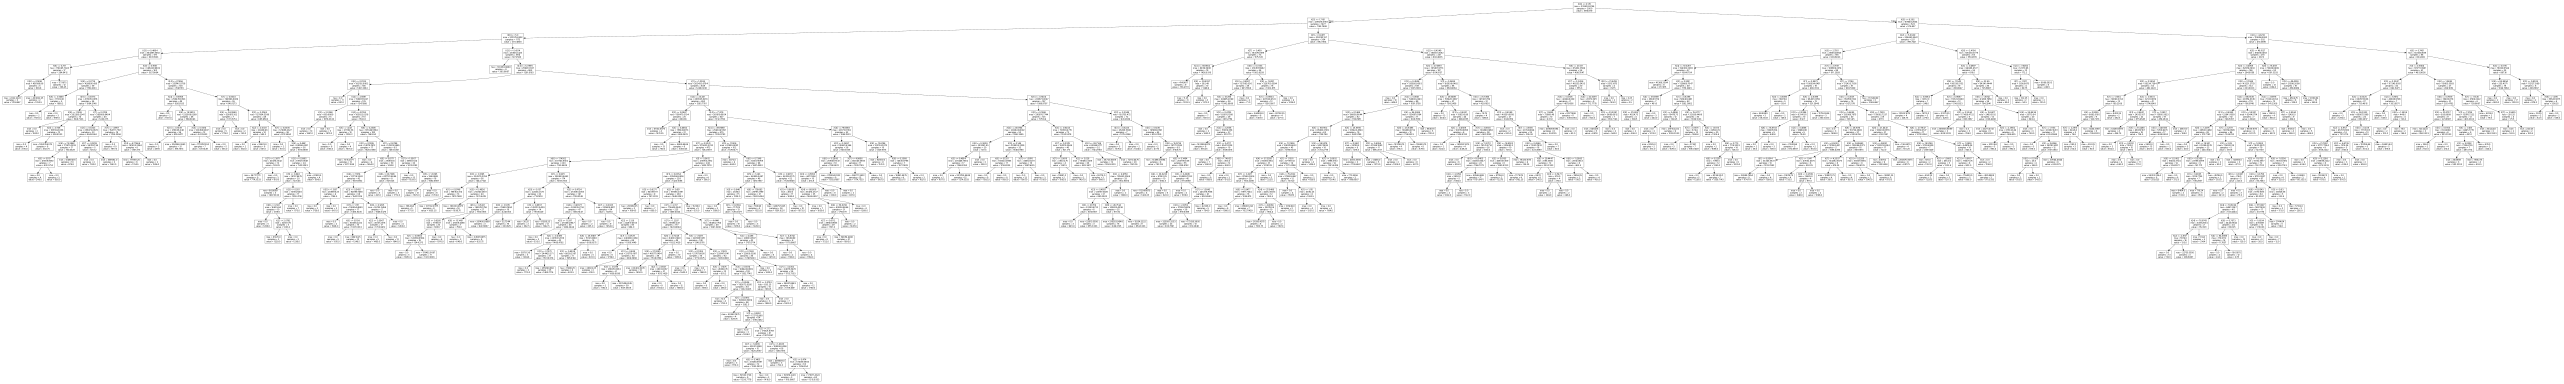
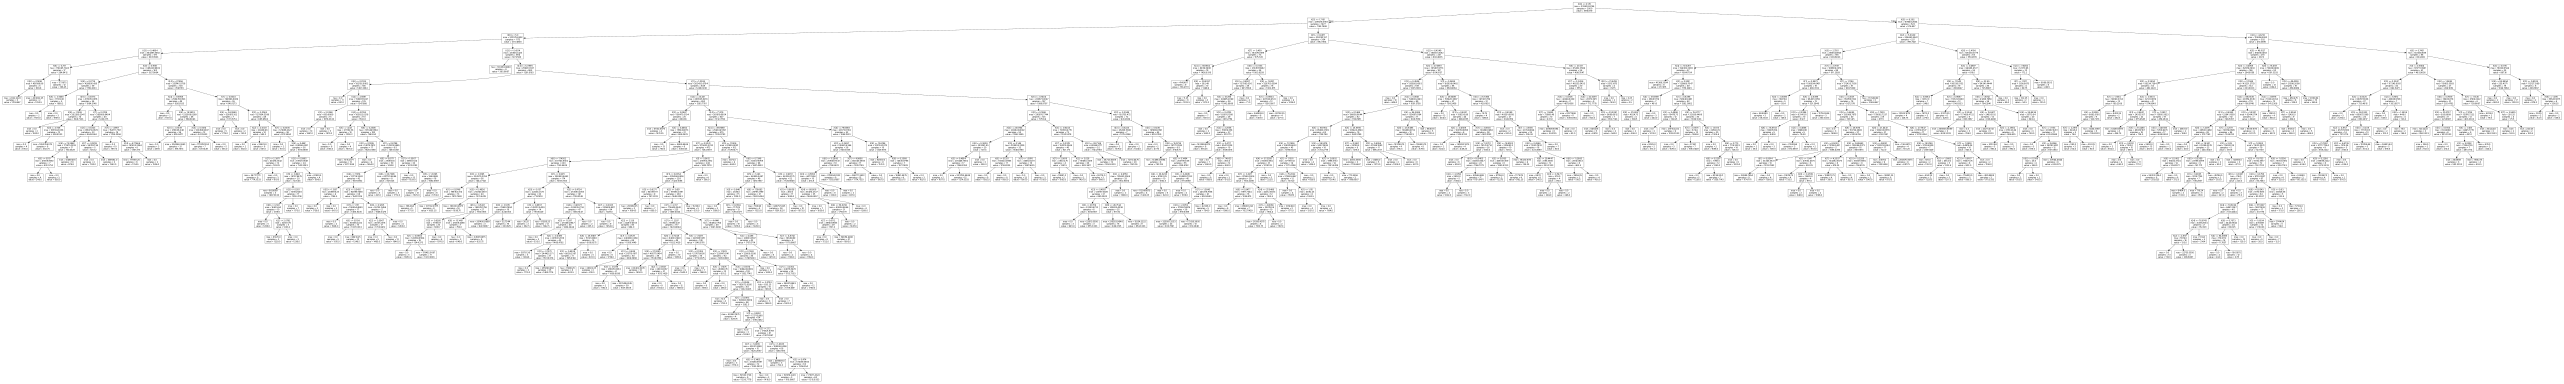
edge "X[0] <= 0.5153 mse = 312.8889 samples = 6 value = 203.3333" -> "mse = 256.0 samples = 2 value = 182.0": now "mse = 120.2222 samples = 3 value = 258.3333" -> "mse = 256.0 samples = 2 value = 182.0"
node "mse = 0.0 samples = 2 value = 908.0": removed
